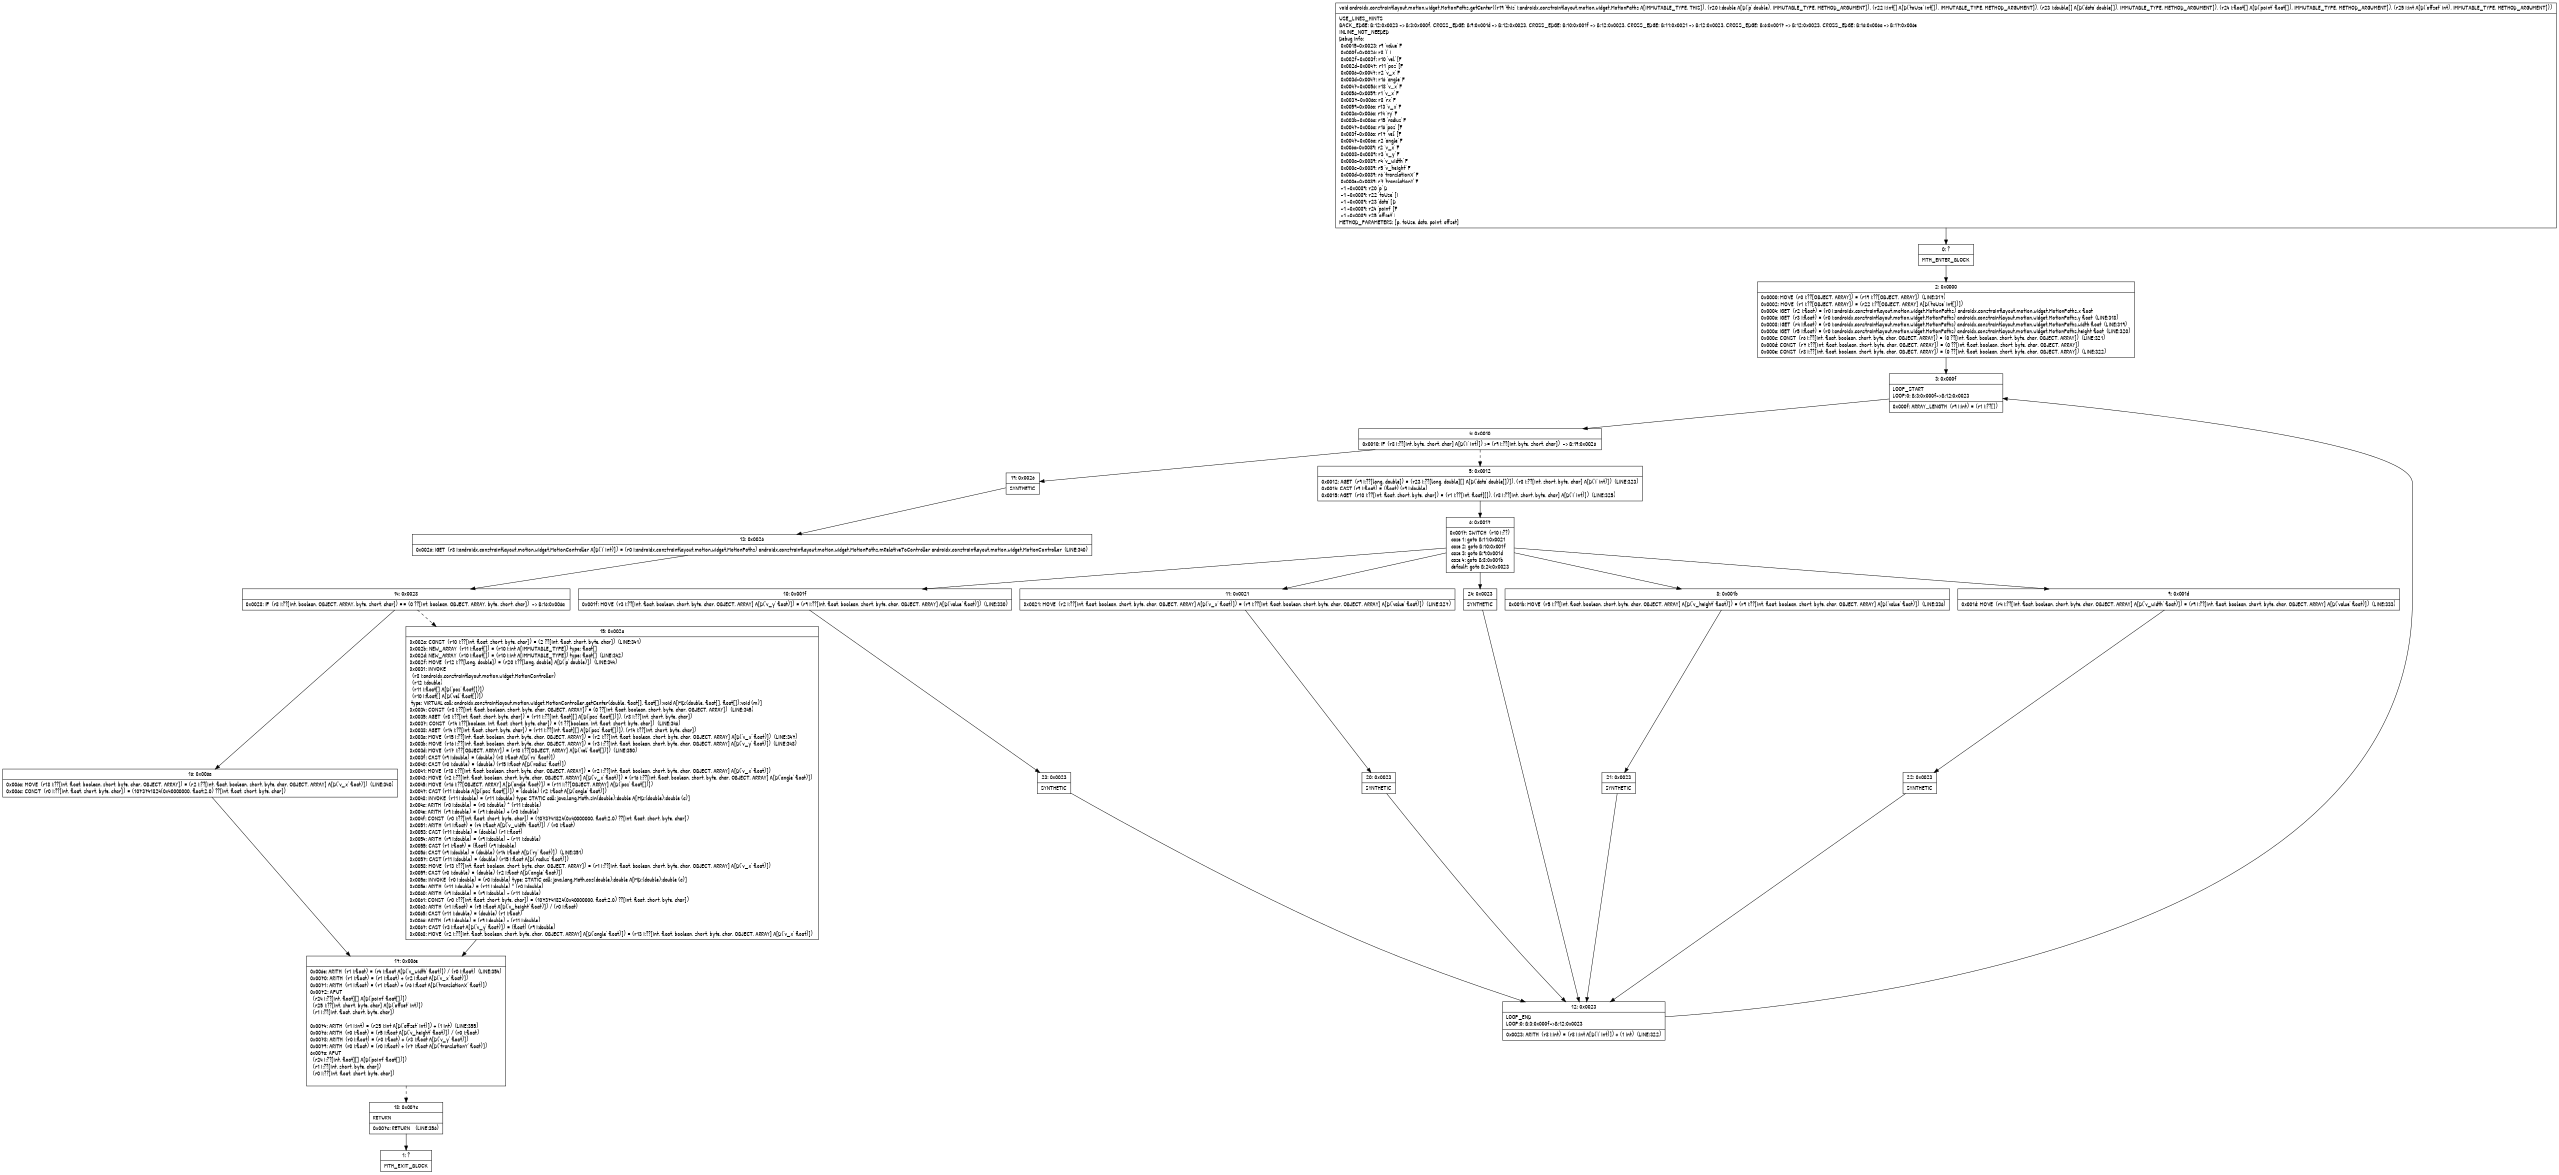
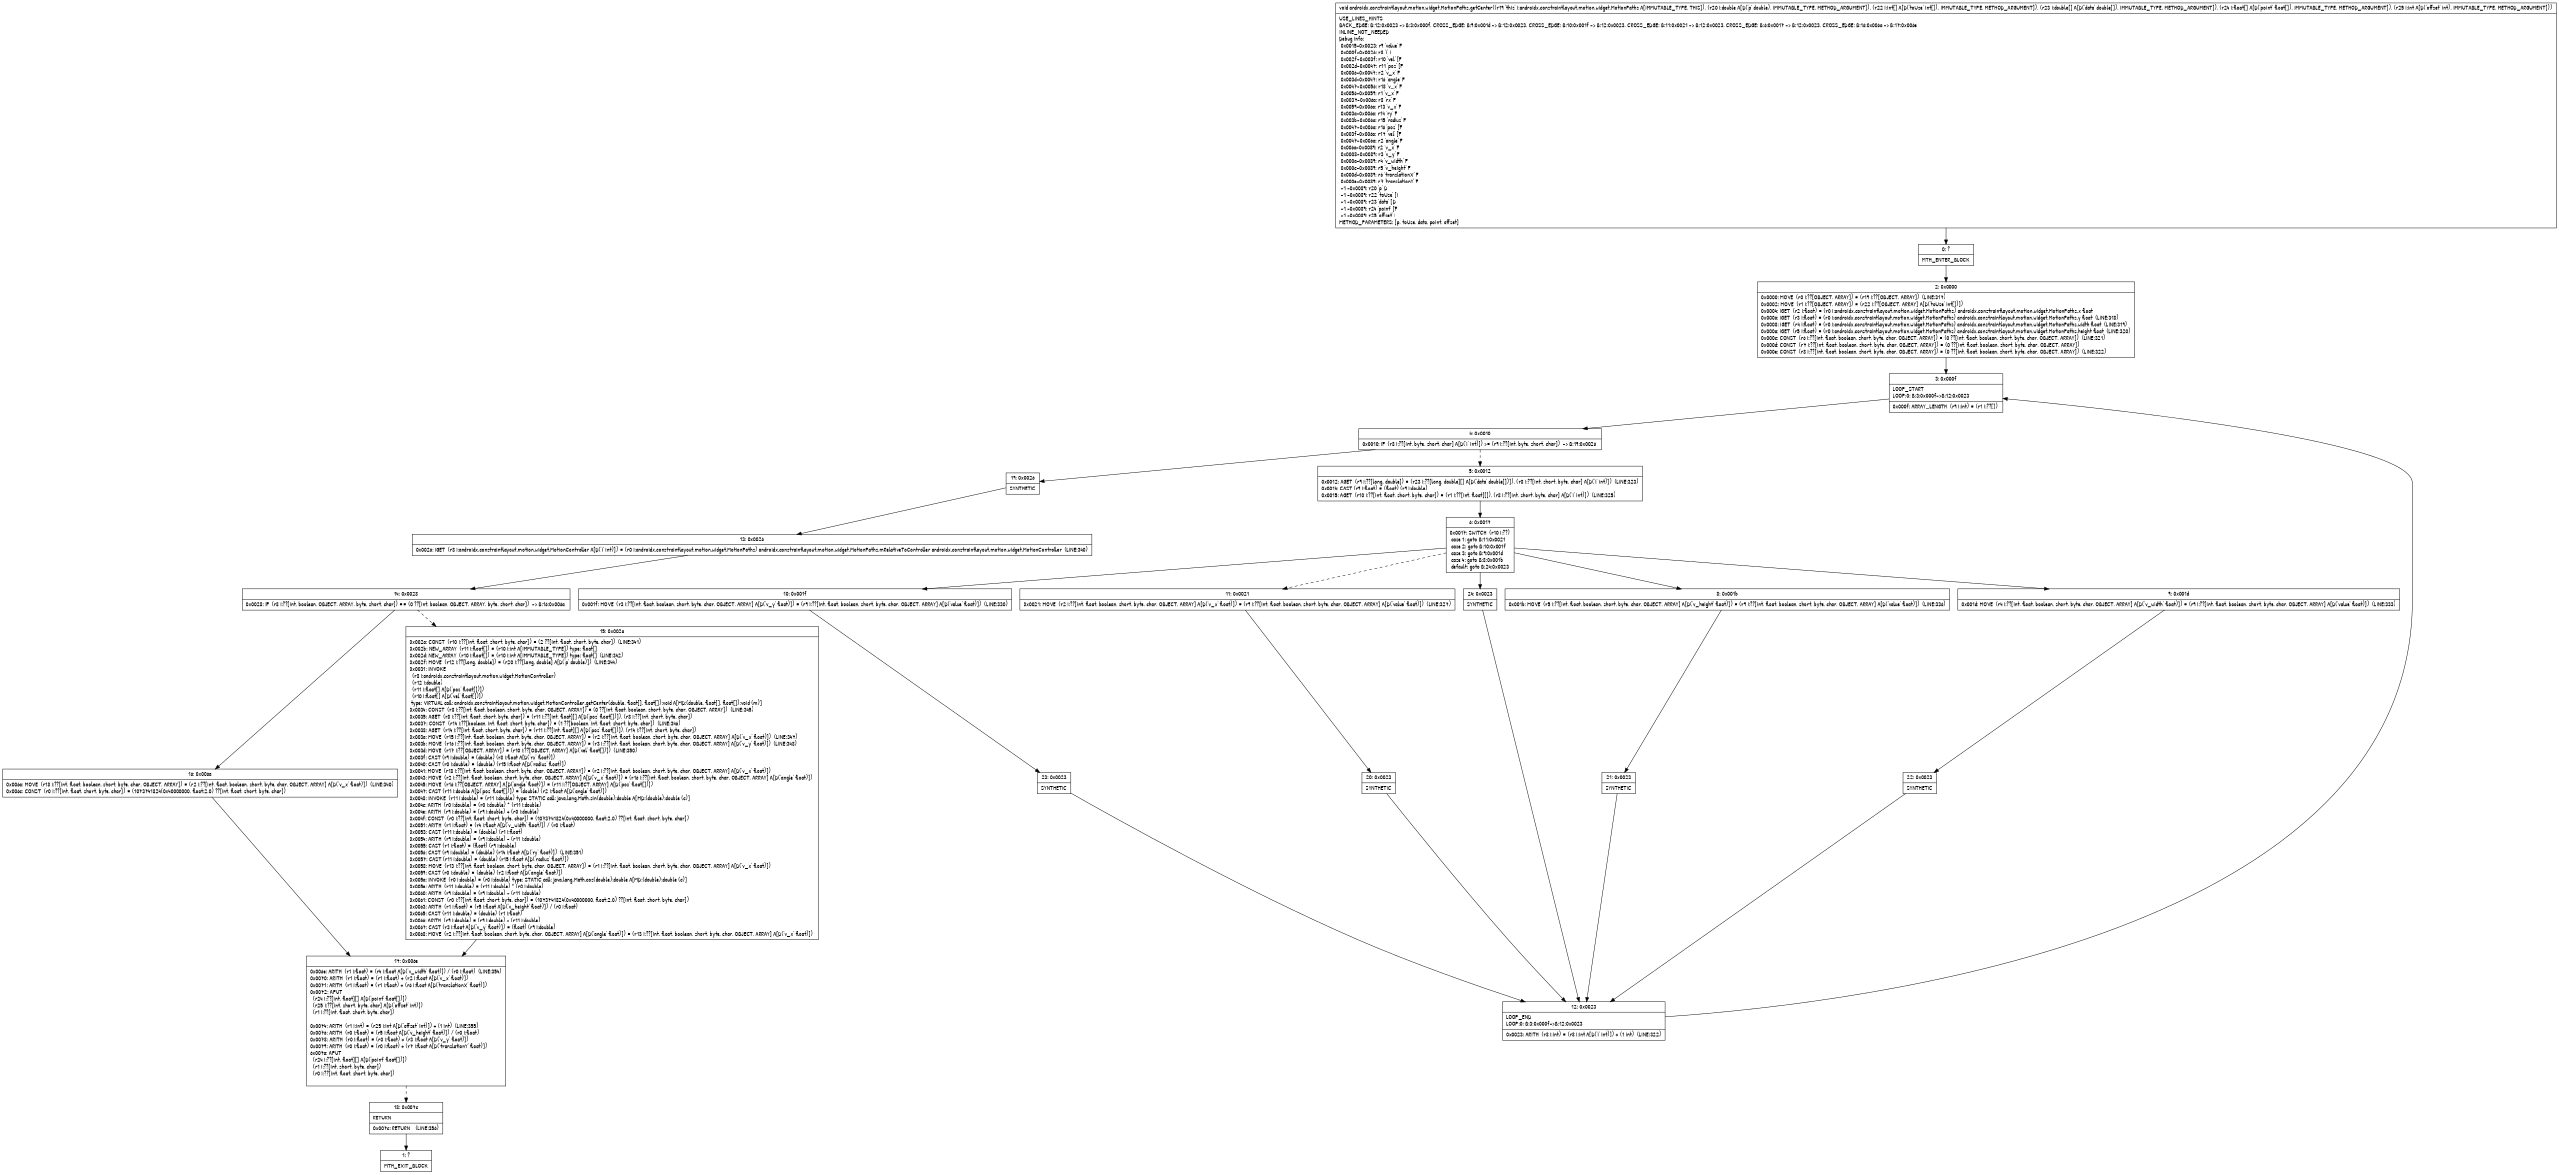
edge "6: 0x0017" -> "11: 0x0021": style solid -> dashed
